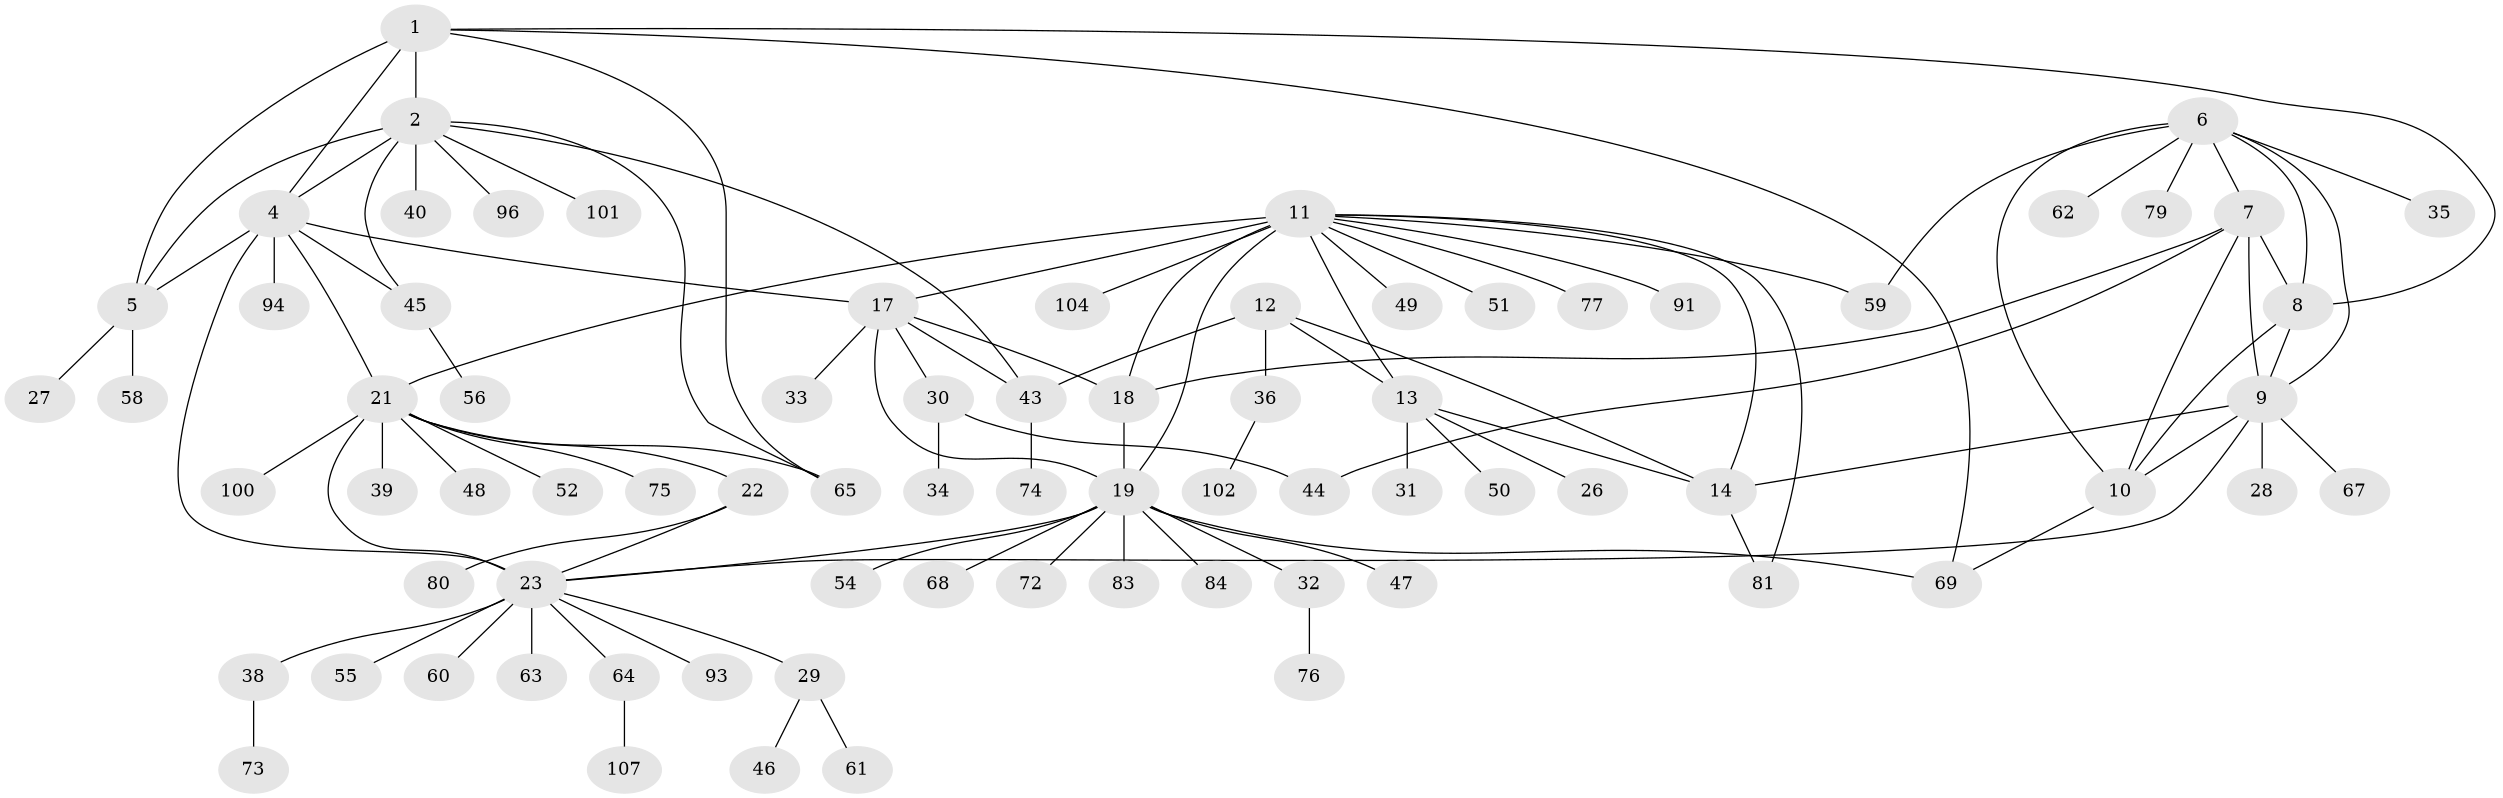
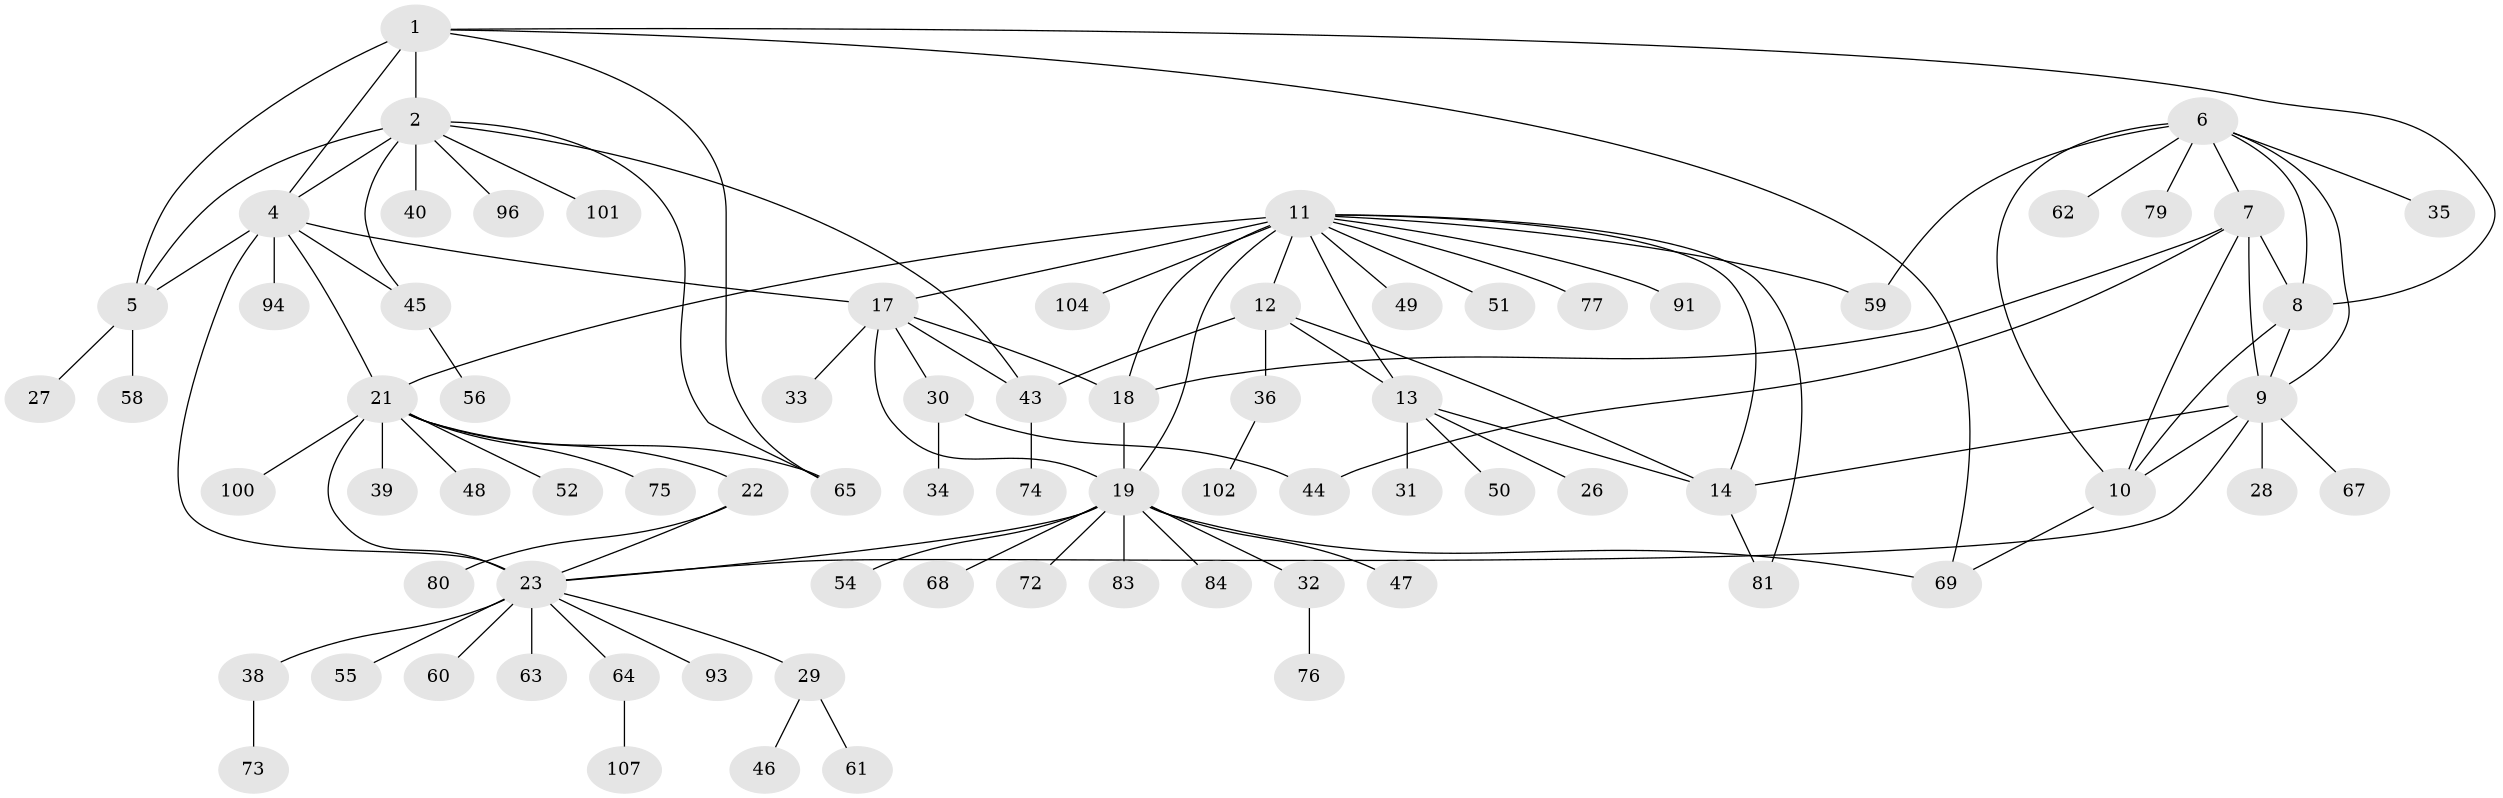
edge "11" -- "12": added
